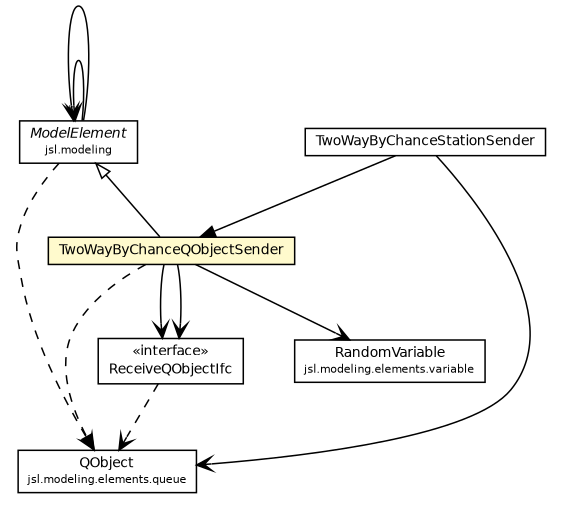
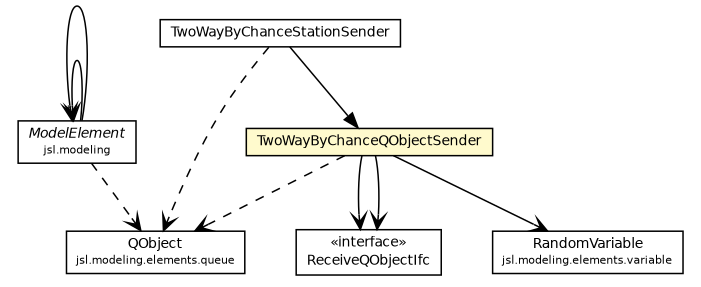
edge "TwoWayByChanceQObjectSender" -> "ModelElement": removed
edge "TwoWayByChanceQObjectSender" -> "QObject": arrowhead normal -> open
edge "TwoWayByChanceStationSender" -> "QObject": style solid -> dashed
edge "ReceiveQObjectIfc" -> "QObject": removed
